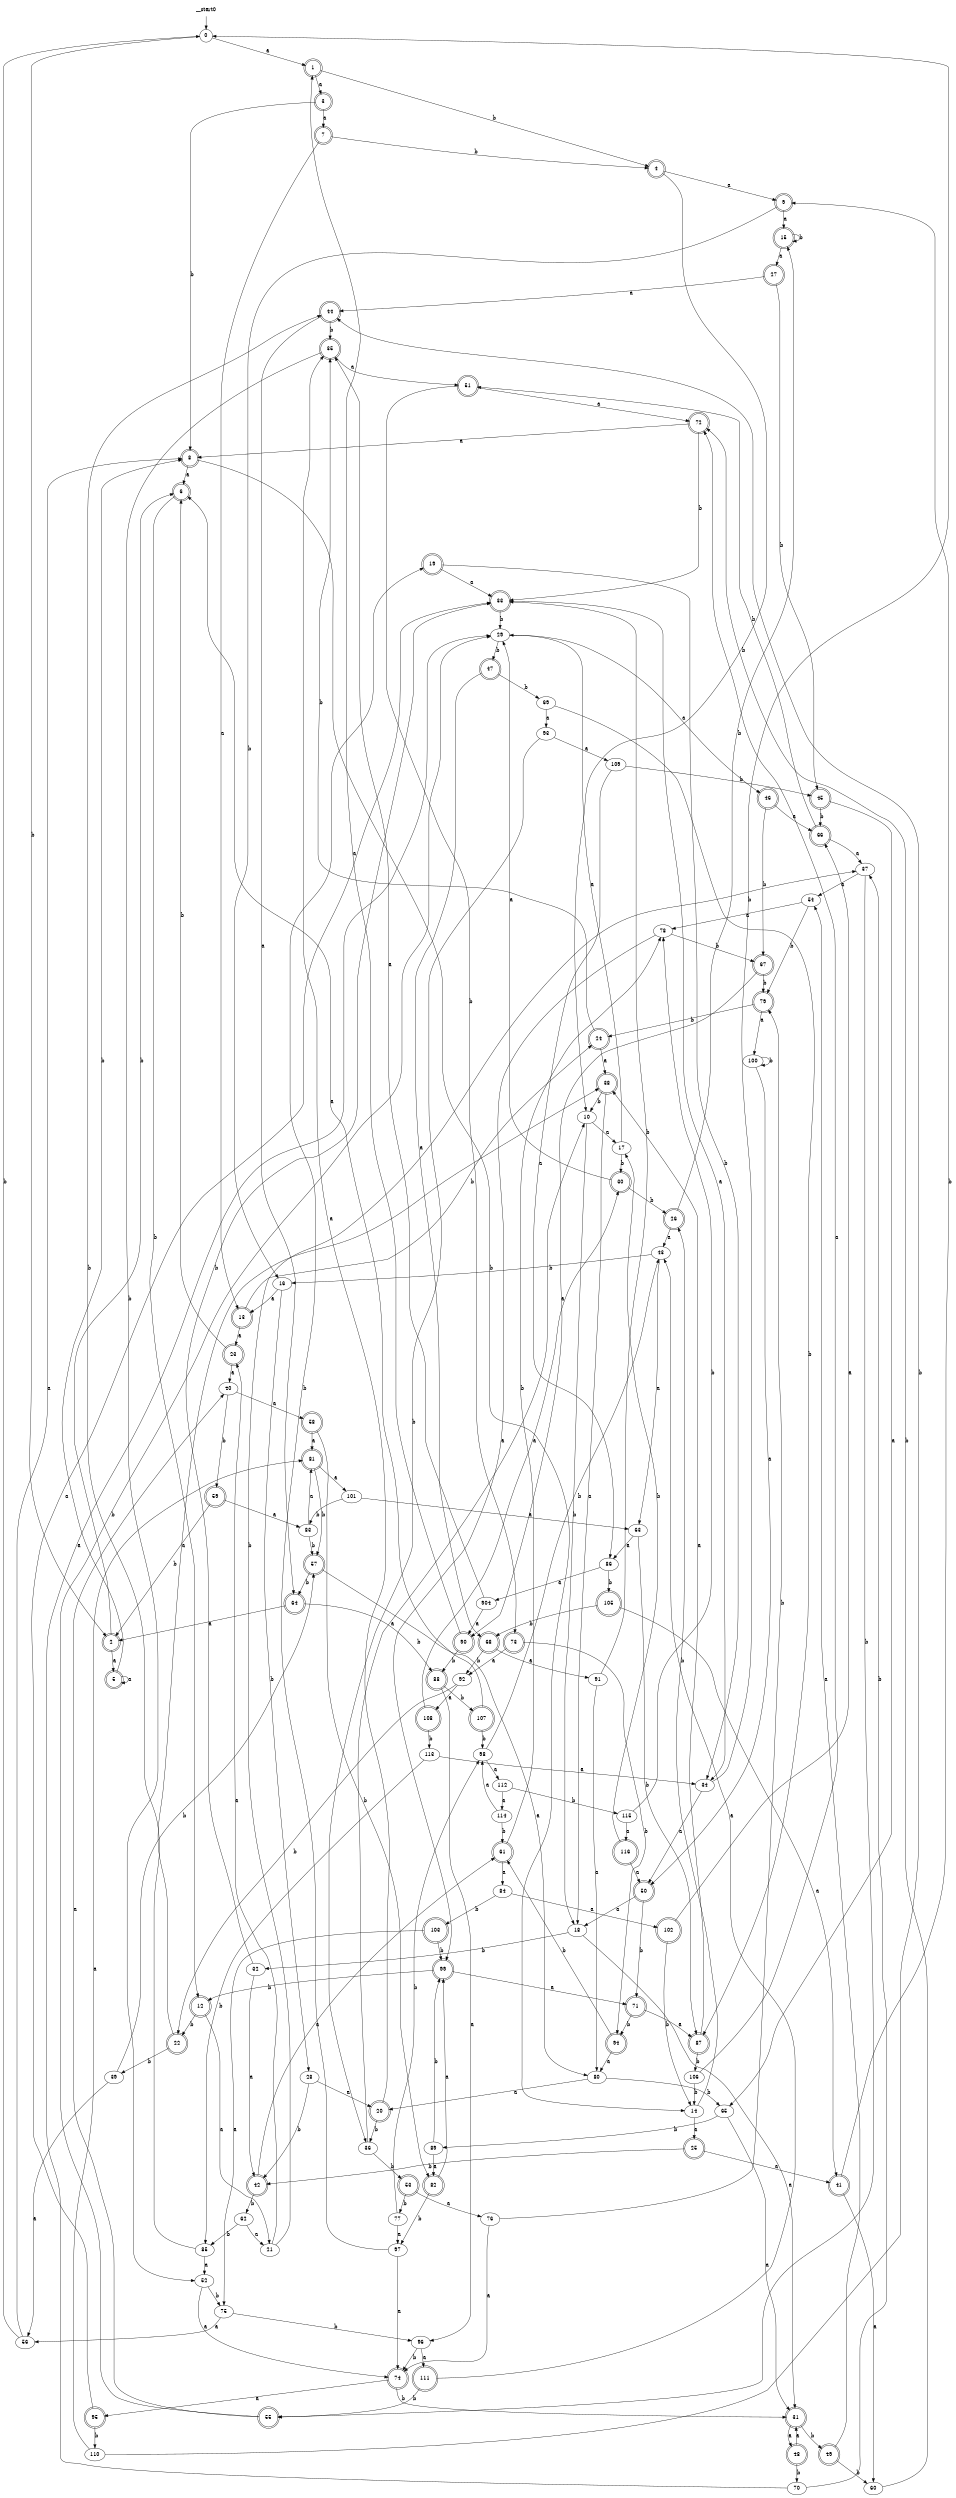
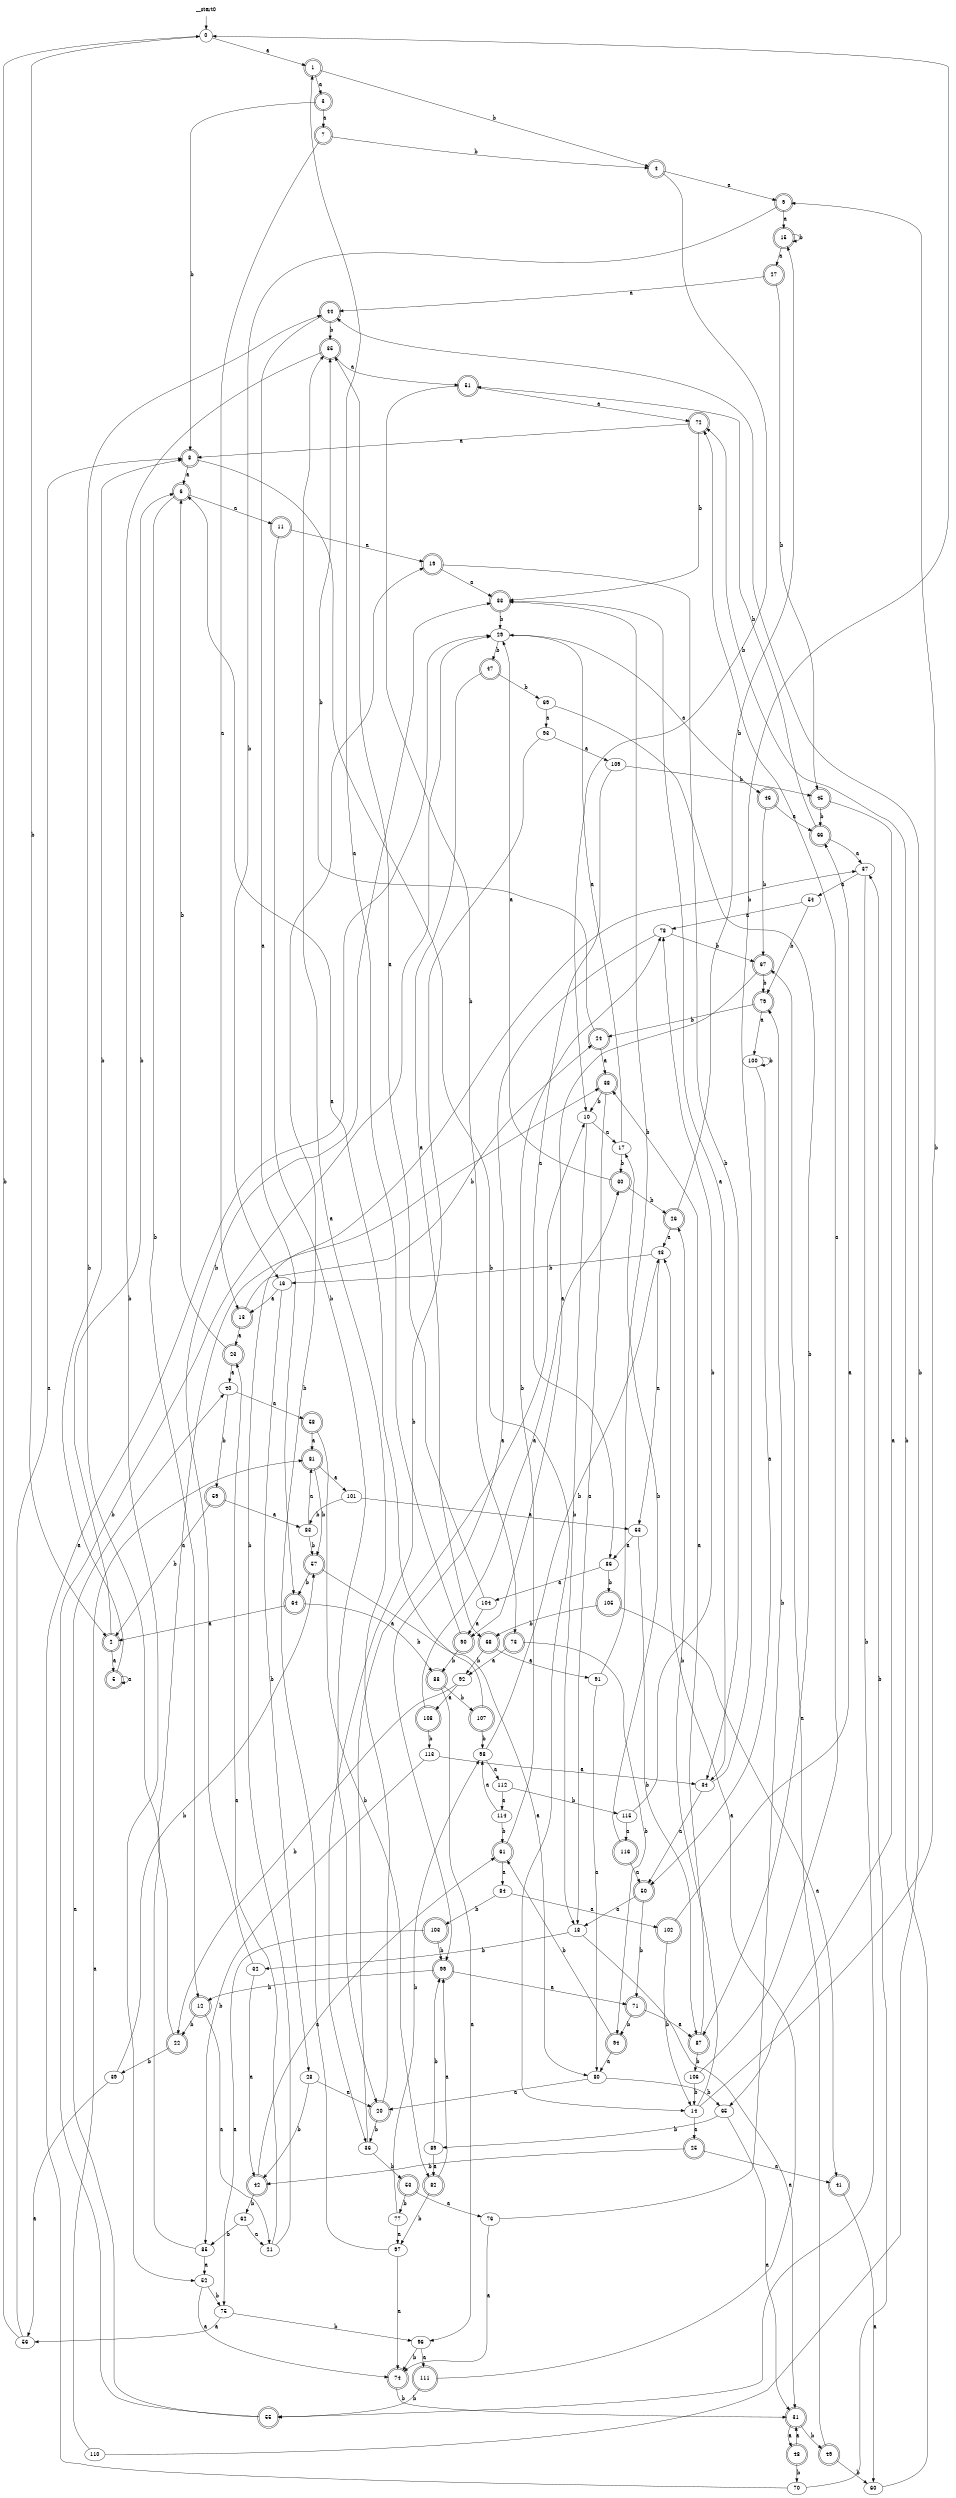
node "11": added
edge "41" -> "9": now "14" -> "9"
node "904": label "904" -> "104"
edge "49" -> "54": now "49" -> "67"
node "95": removed
